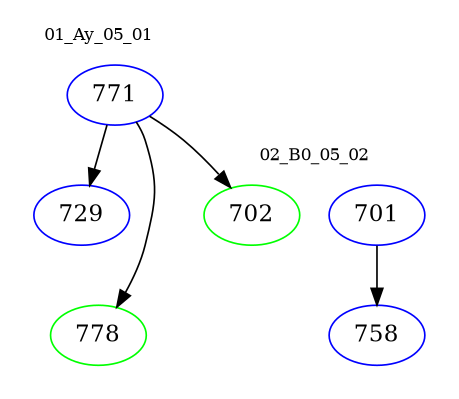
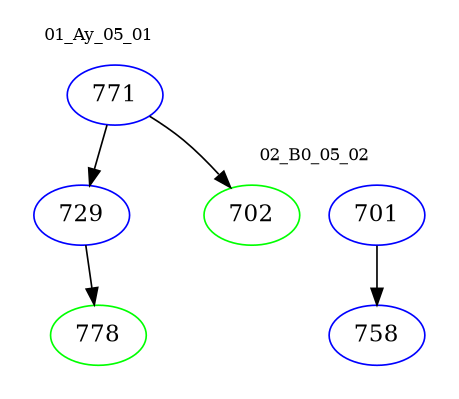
edge "771" -> "778": now "729" -> "778"
